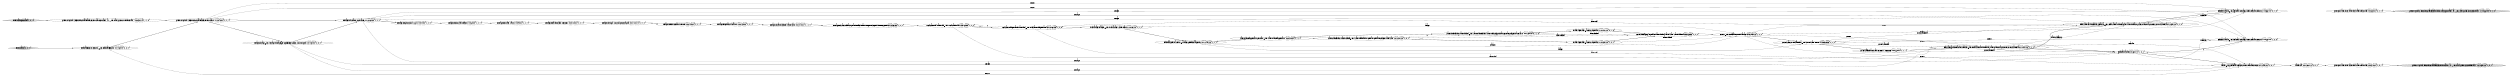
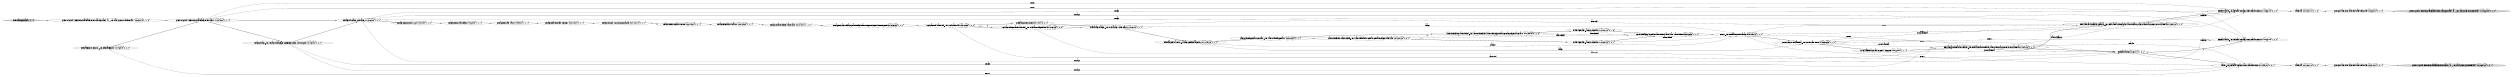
node "handler.call()@@@34@@@['0', '1', '0']": added
node "NotificationContext context@@@17@@@['0', '0', '1']": added
node "testInvocation['0', '0', '1']": removed
